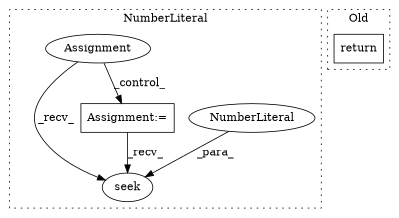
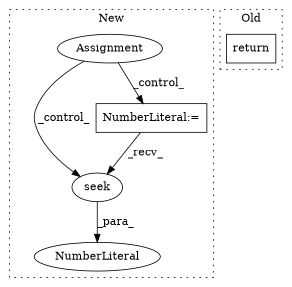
cluster "NumberLiteral": label "NumberLiteral" -> "New"
edge "Assignment" -> "seek": label "_recv_" -> "_control_"
node "Assignment:=": label "Assignment:=" -> "NumberLiteral:="
edge "NumberLiteral" -> "seek": reversed
